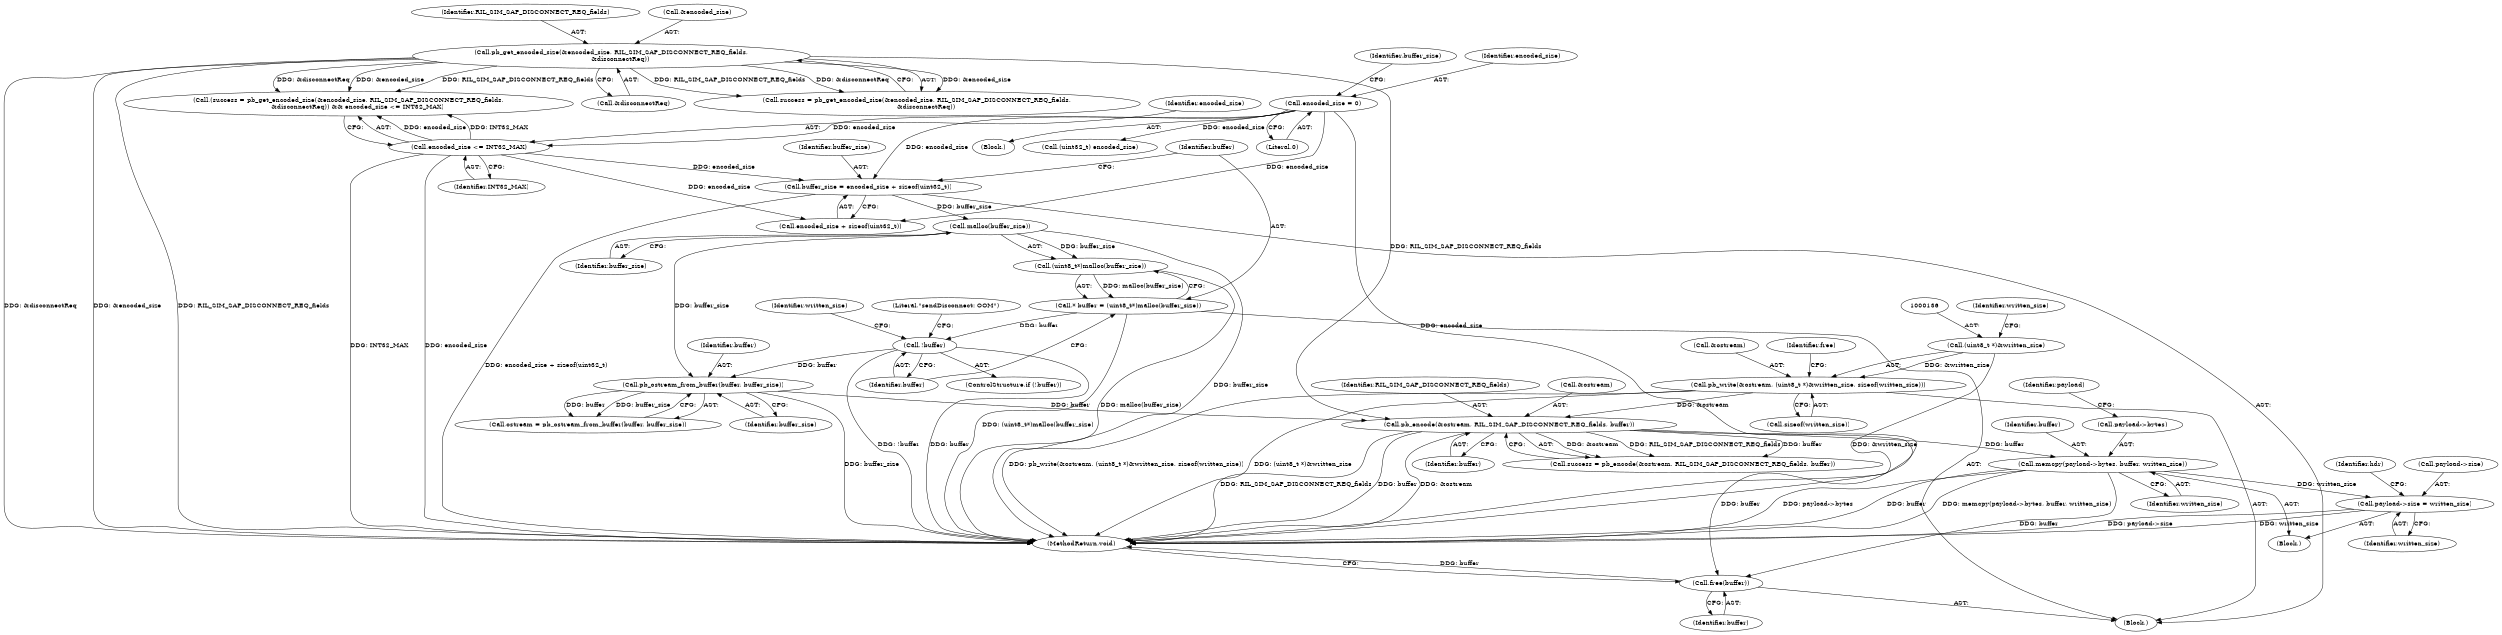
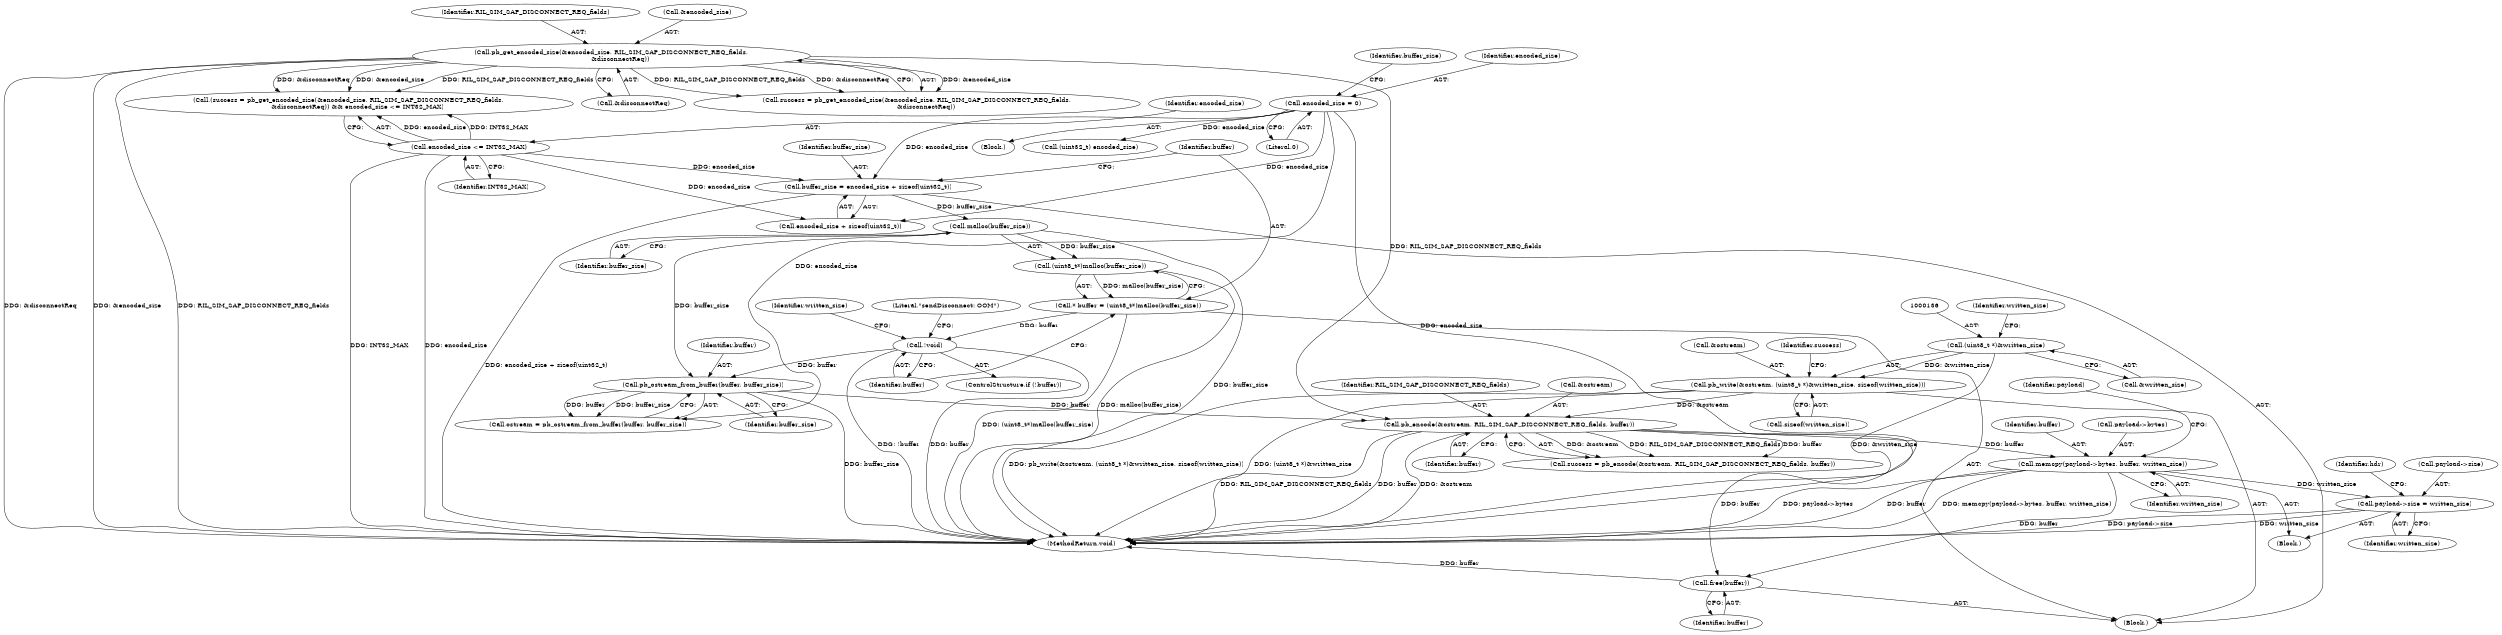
edge "(Call,encoded_size = 0)" -> "(Call,encoded_size <= INT32_MAX)": now "(Call,encoded_size = 0)" -> "(Call,ostream = pb_ostream_from_buffer(buffer, buffer_size))"
edge "(Call,buffer_size = encoded_size + sizeof(uint32_t))" -> "(Call,encoded_size + sizeof(uint32_t))": label "CFG: " -> "AST: "
node "(Call,!buffer)": label "(Call,!buffer)" -> "(Call,!void)"
node "(Identifier,free)": label "(Identifier,free)" -> "(Identifier,success)"
node "(Call,&written_size)": added
edge "(Identifier,payload)" -> "(Call,payload->bytes)": now "(Identifier,payload)" -> "(Call,memcpy(payload->bytes, buffer, written_size))"
edge "(MethodReturn,void)" -> "(Call,free(buffer))": removed, label "CFG:"
